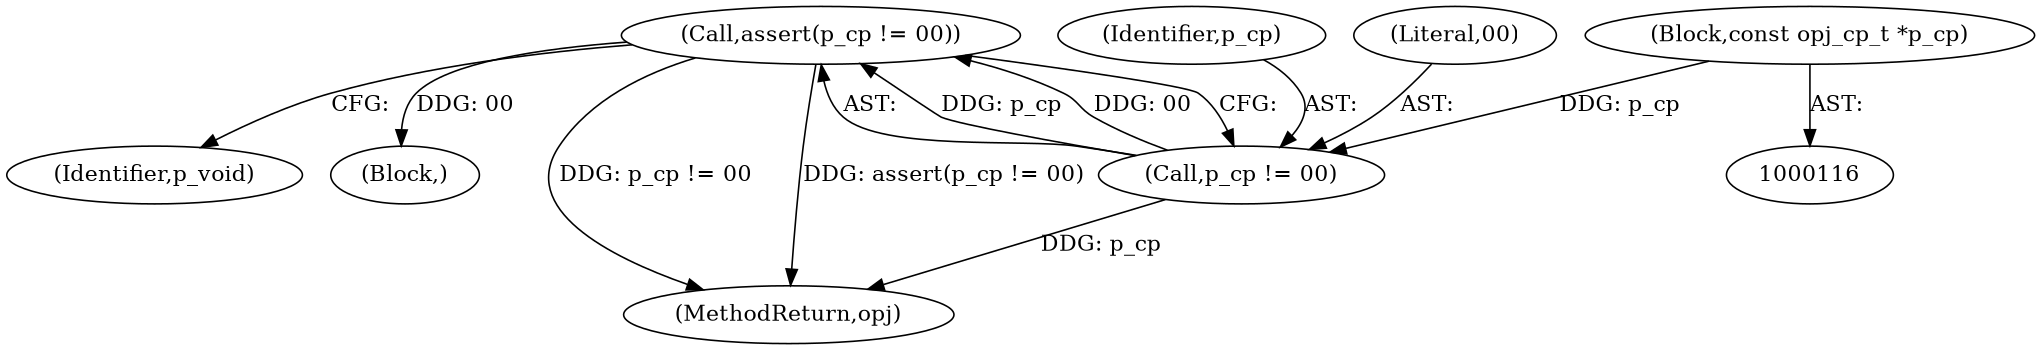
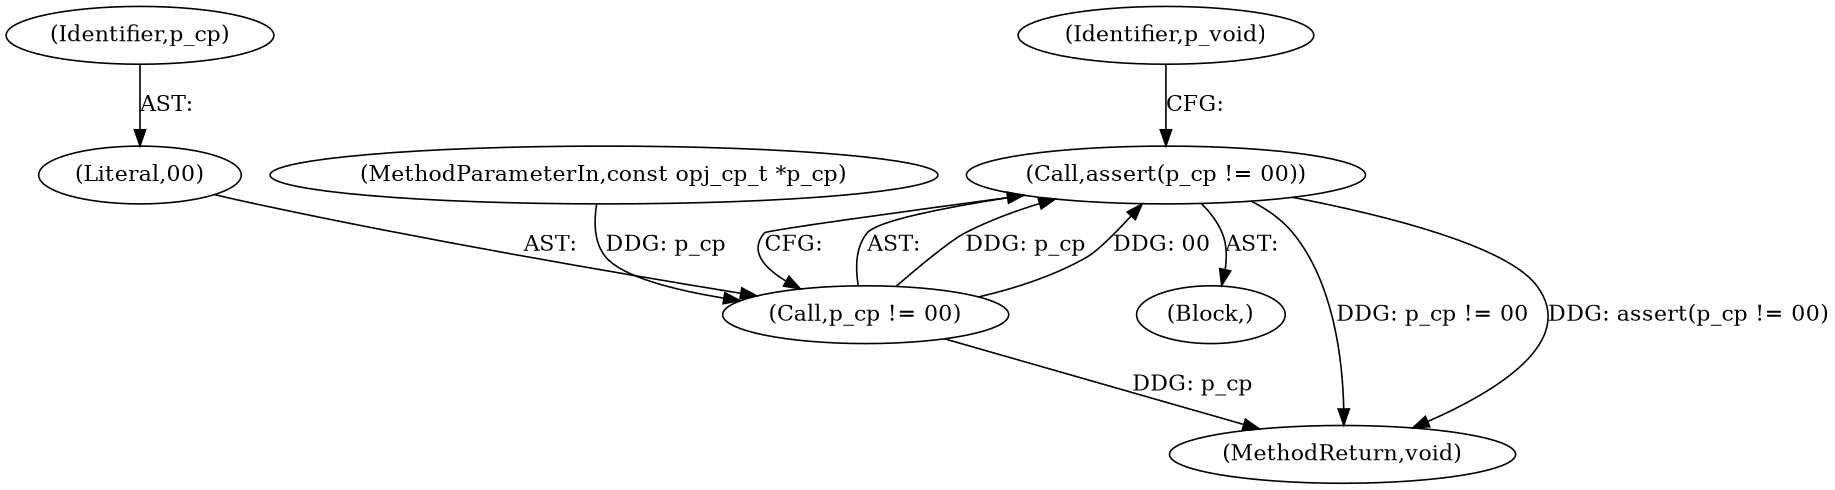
node "(Block,const opj_cp_t *p_cp)": label "(Block,const opj_cp_t *p_cp)" -> "(MethodParameterIn,const opj_cp_t *p_cp)"
edge "(Call,assert(p_cp != 00))" -> "(Identifier,p_void)": reversed
edge "(Identifier,p_cp)" -> "(Call,p_cp != 00)": now "(Identifier,p_cp)" -> "(Literal,00)"
edge "(Call,assert(p_cp != 00))" -> "(Block,)": label "DDG: 00" -> "AST: "
node "1000116": removed
node "(MethodReturn,opj)": label "(MethodReturn,opj)" -> "(MethodReturn,void)"
